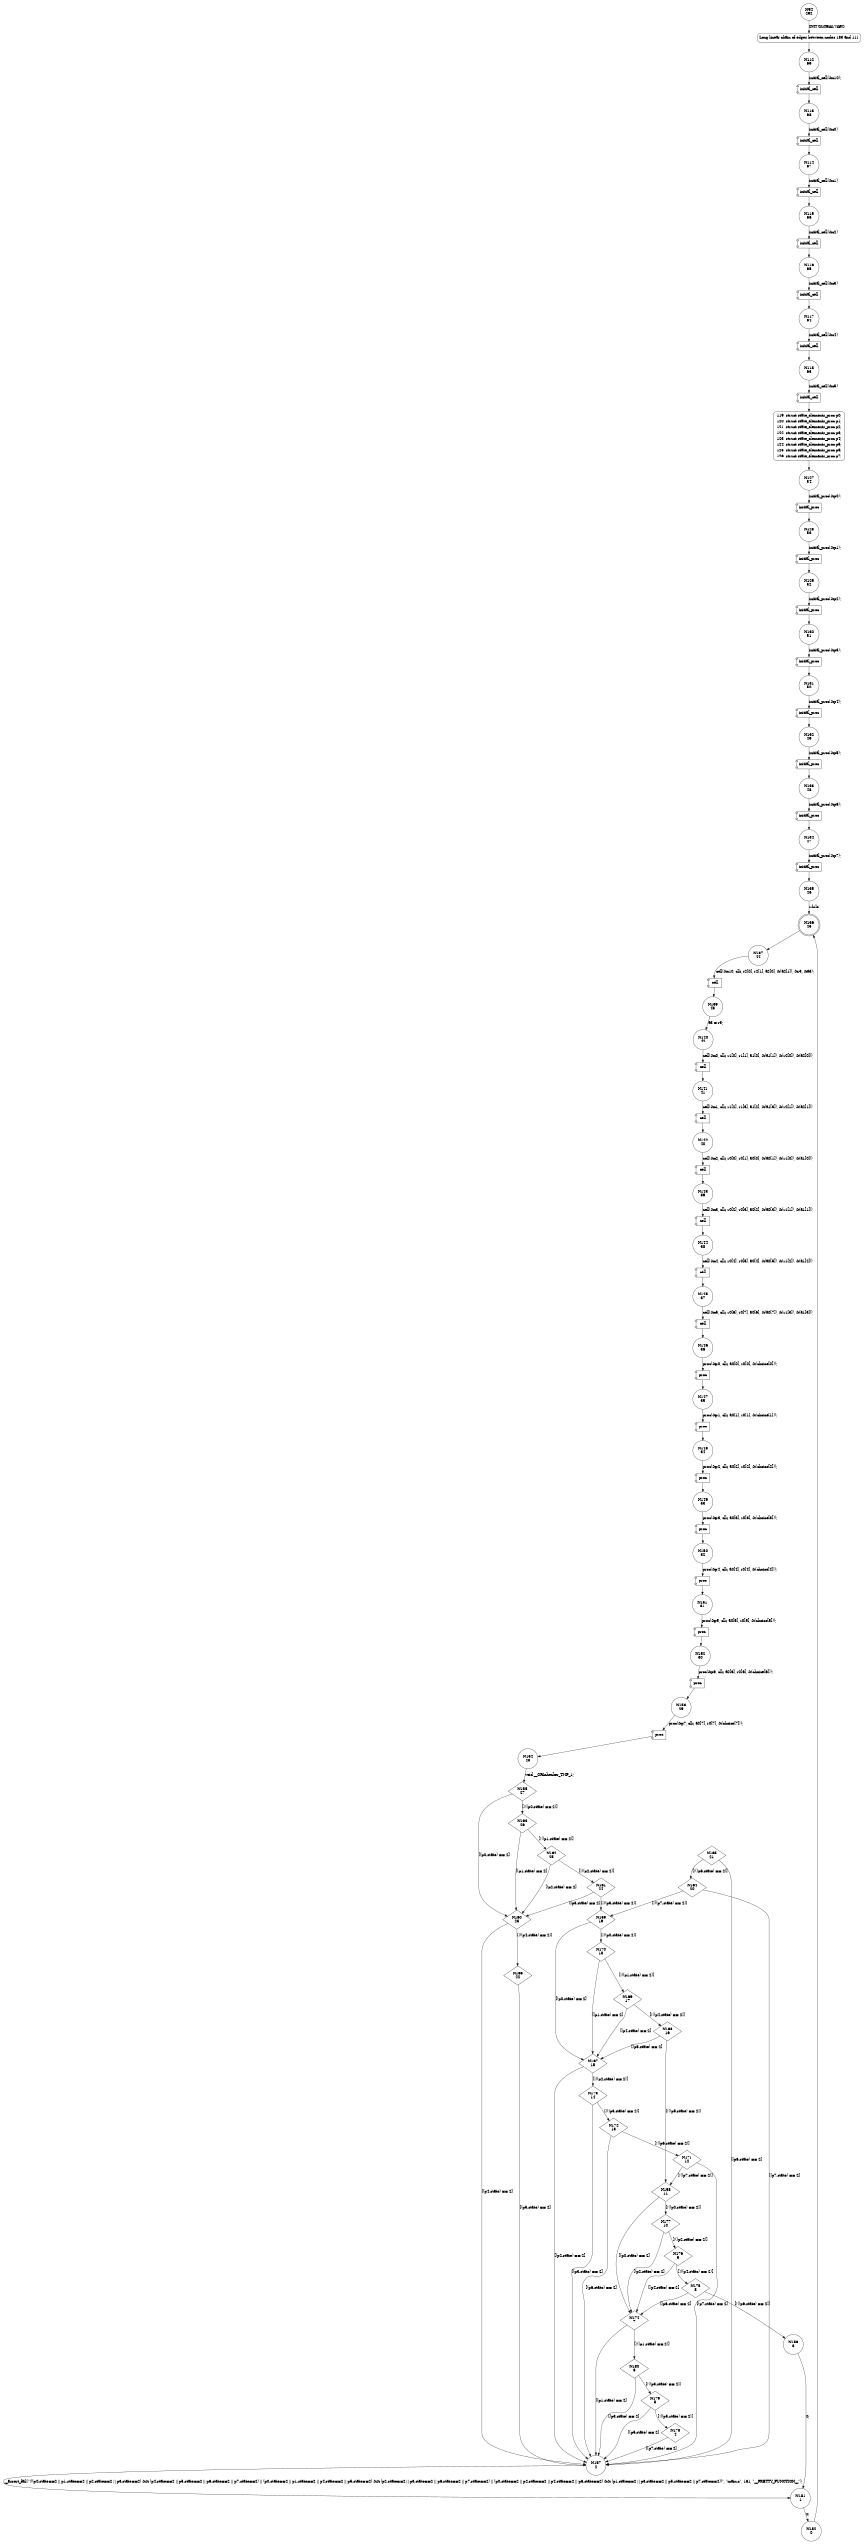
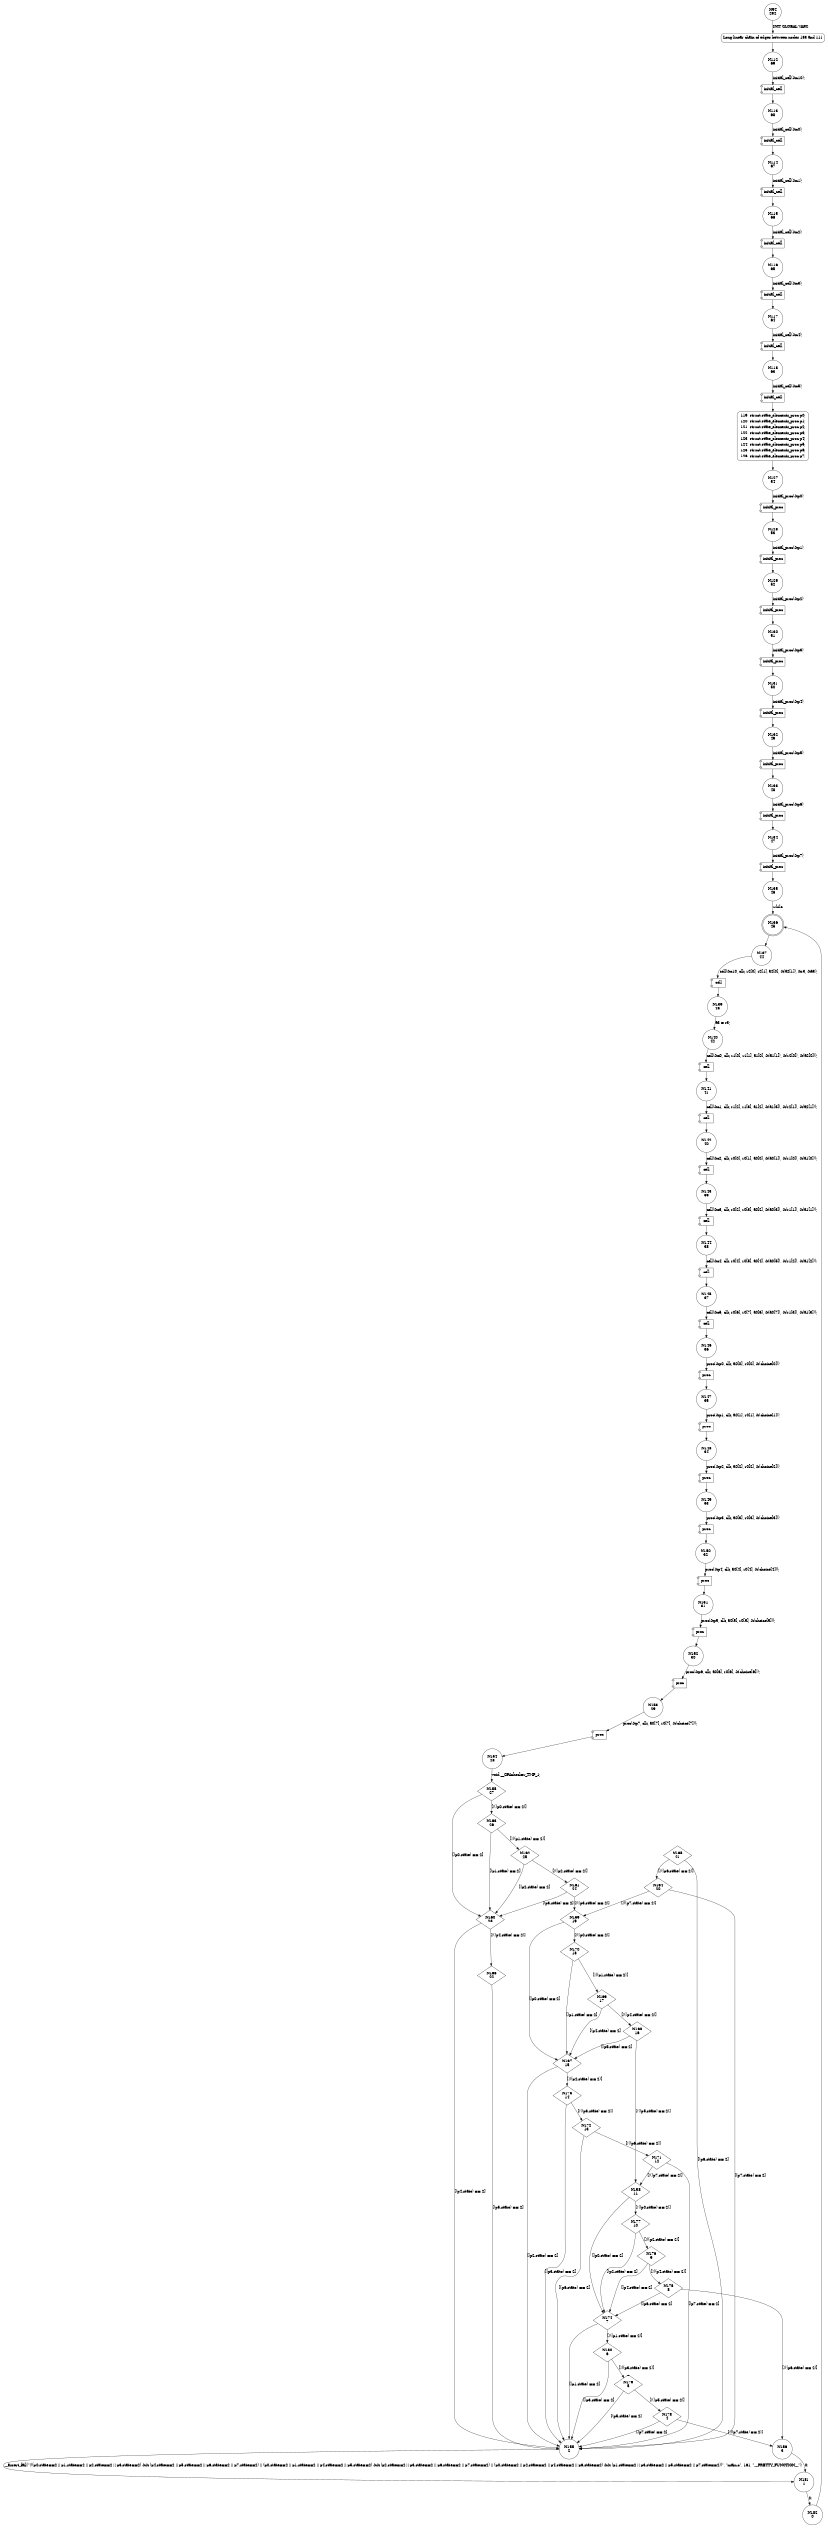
edge "N178 4" -> "N156 3": added, label "[!((p7.state) == 2)]"
node "N157 2": label "N157 2" -> "N155 2"
